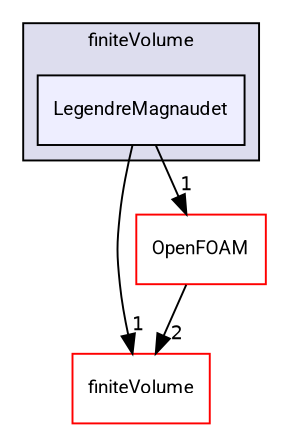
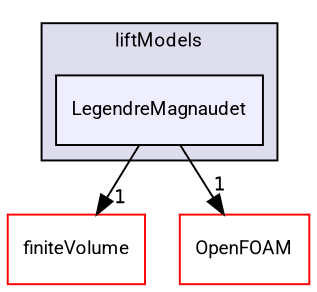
cluster "finiteVolume": label "finiteVolume" -> "liftModels"
edge "OpenFOAM" -> "finiteVolume": removed
